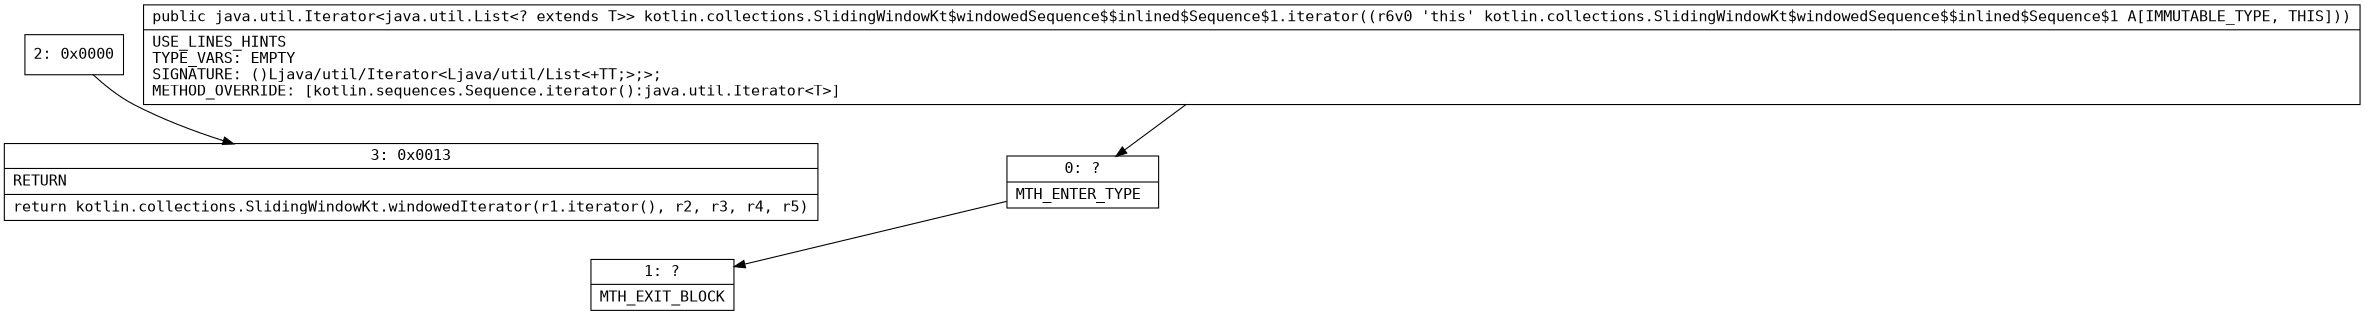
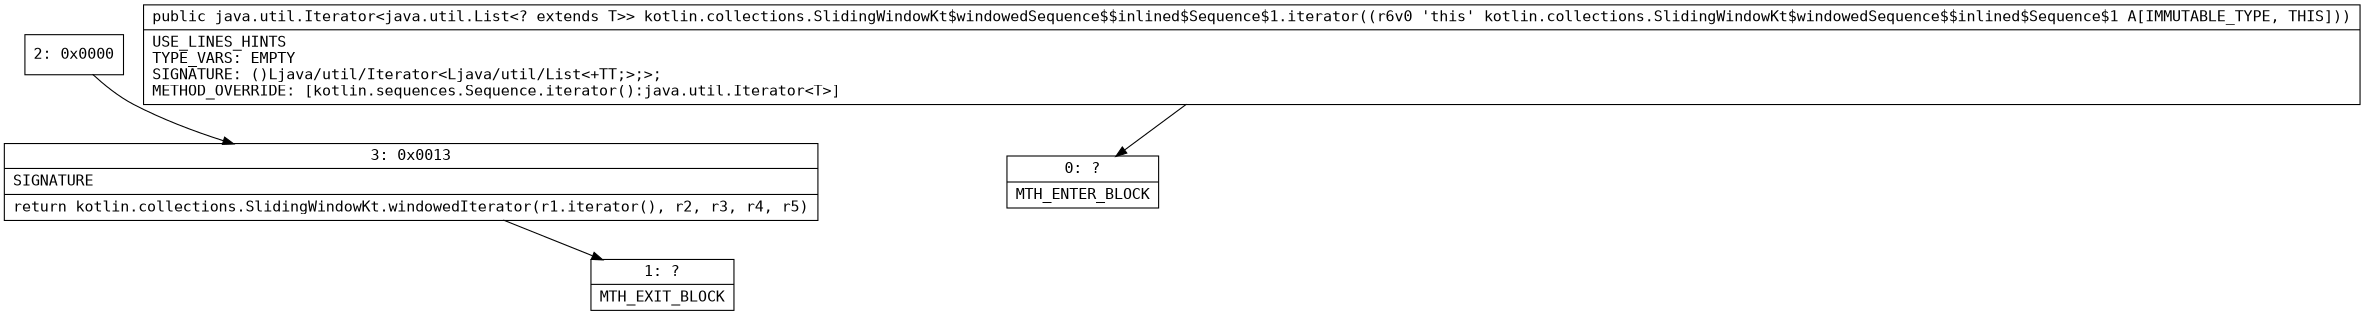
node "3: 0x0013": text "RETURN" -> "SIGNATURE"
node "0: ?": text "MTH_ENTER_TYPE" -> "MTH_ENTER_BLOCK"
edge "0: ?" -> "1: ?": now "3: 0x0013" -> "1: ?"
